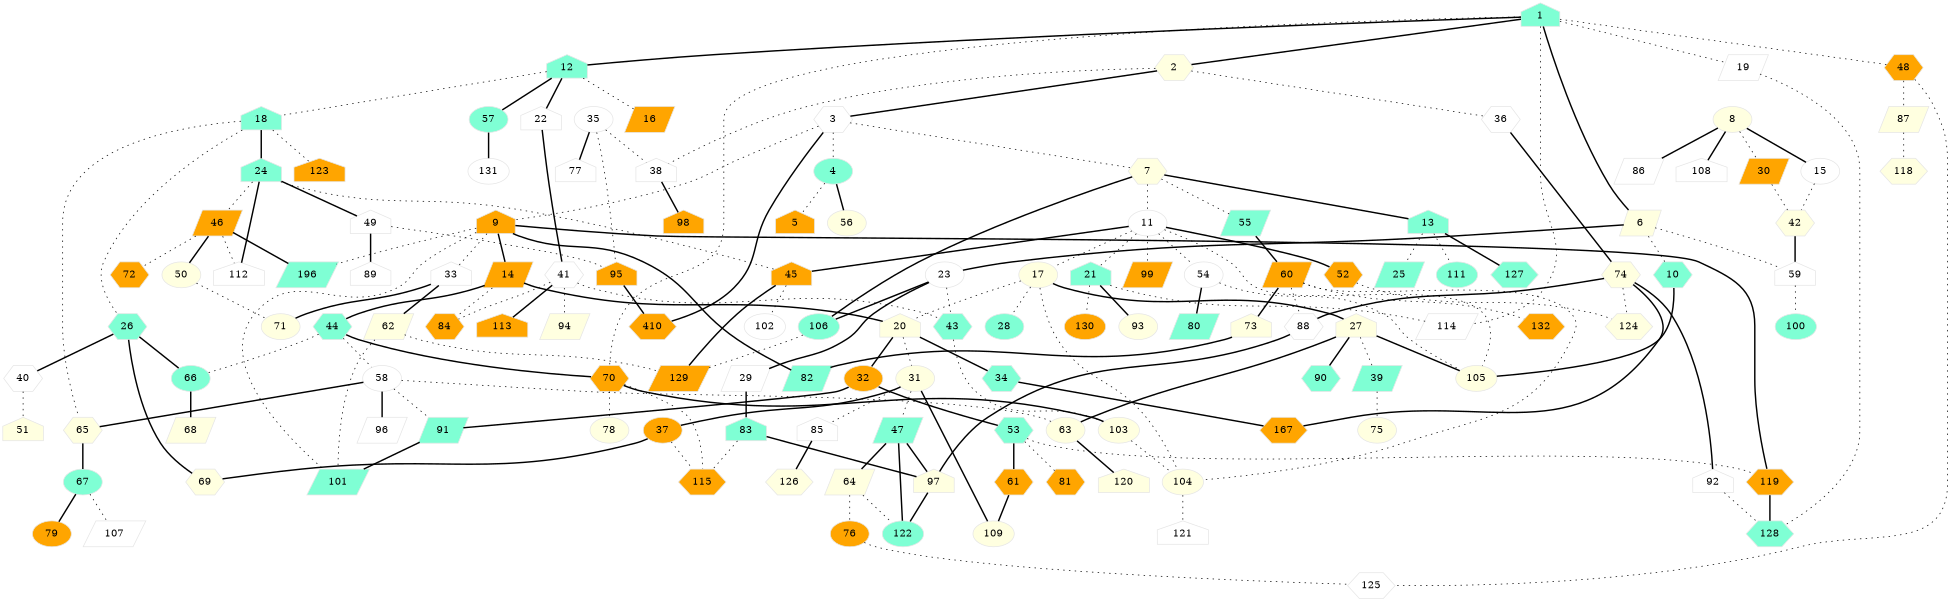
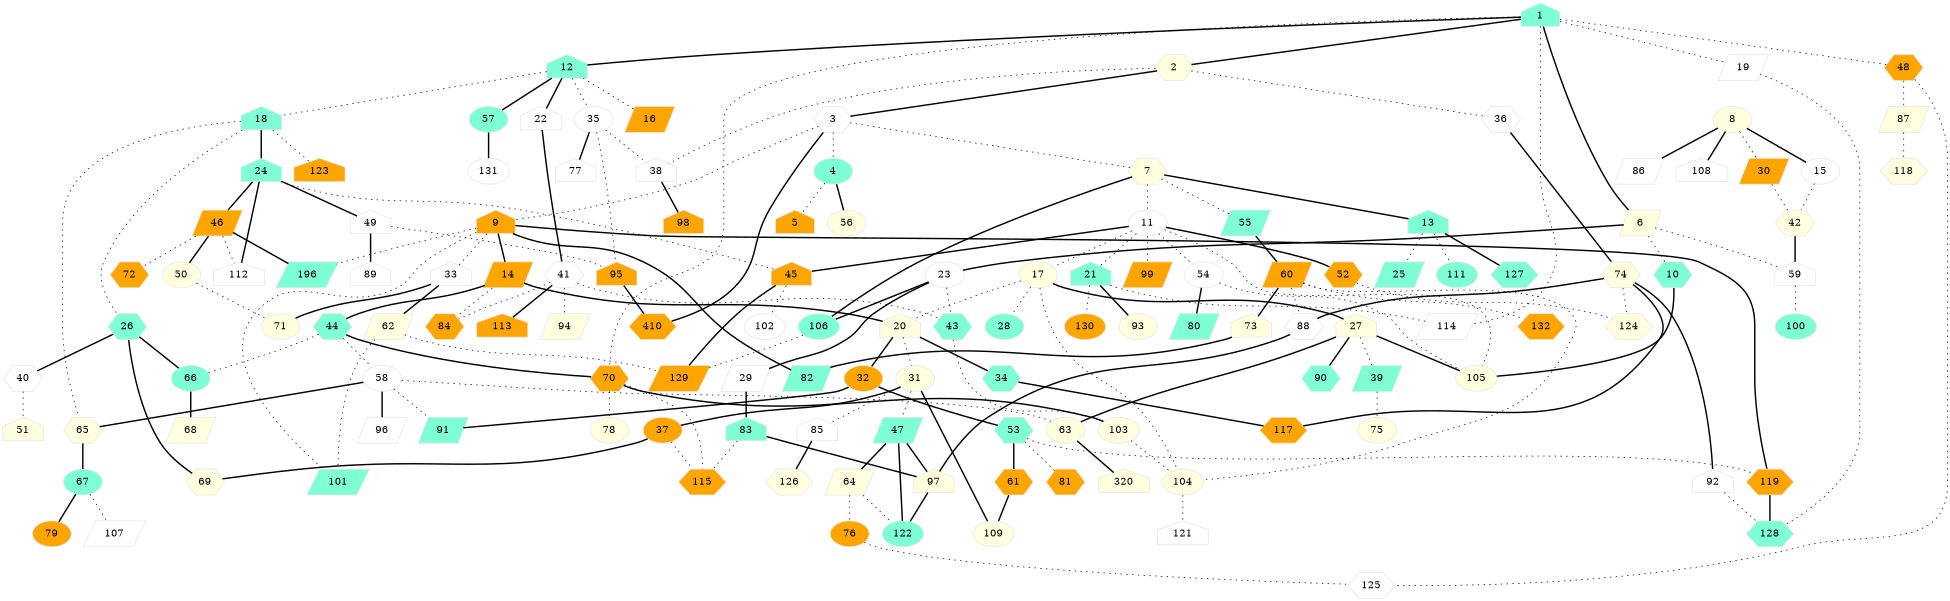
edge "12" -- "35": added
edge "24" -- "46": style dotted -> bold
node "167": label "167" -> "117"
edge "91" -- "101": removed
node "120": label "120" -> "320"
